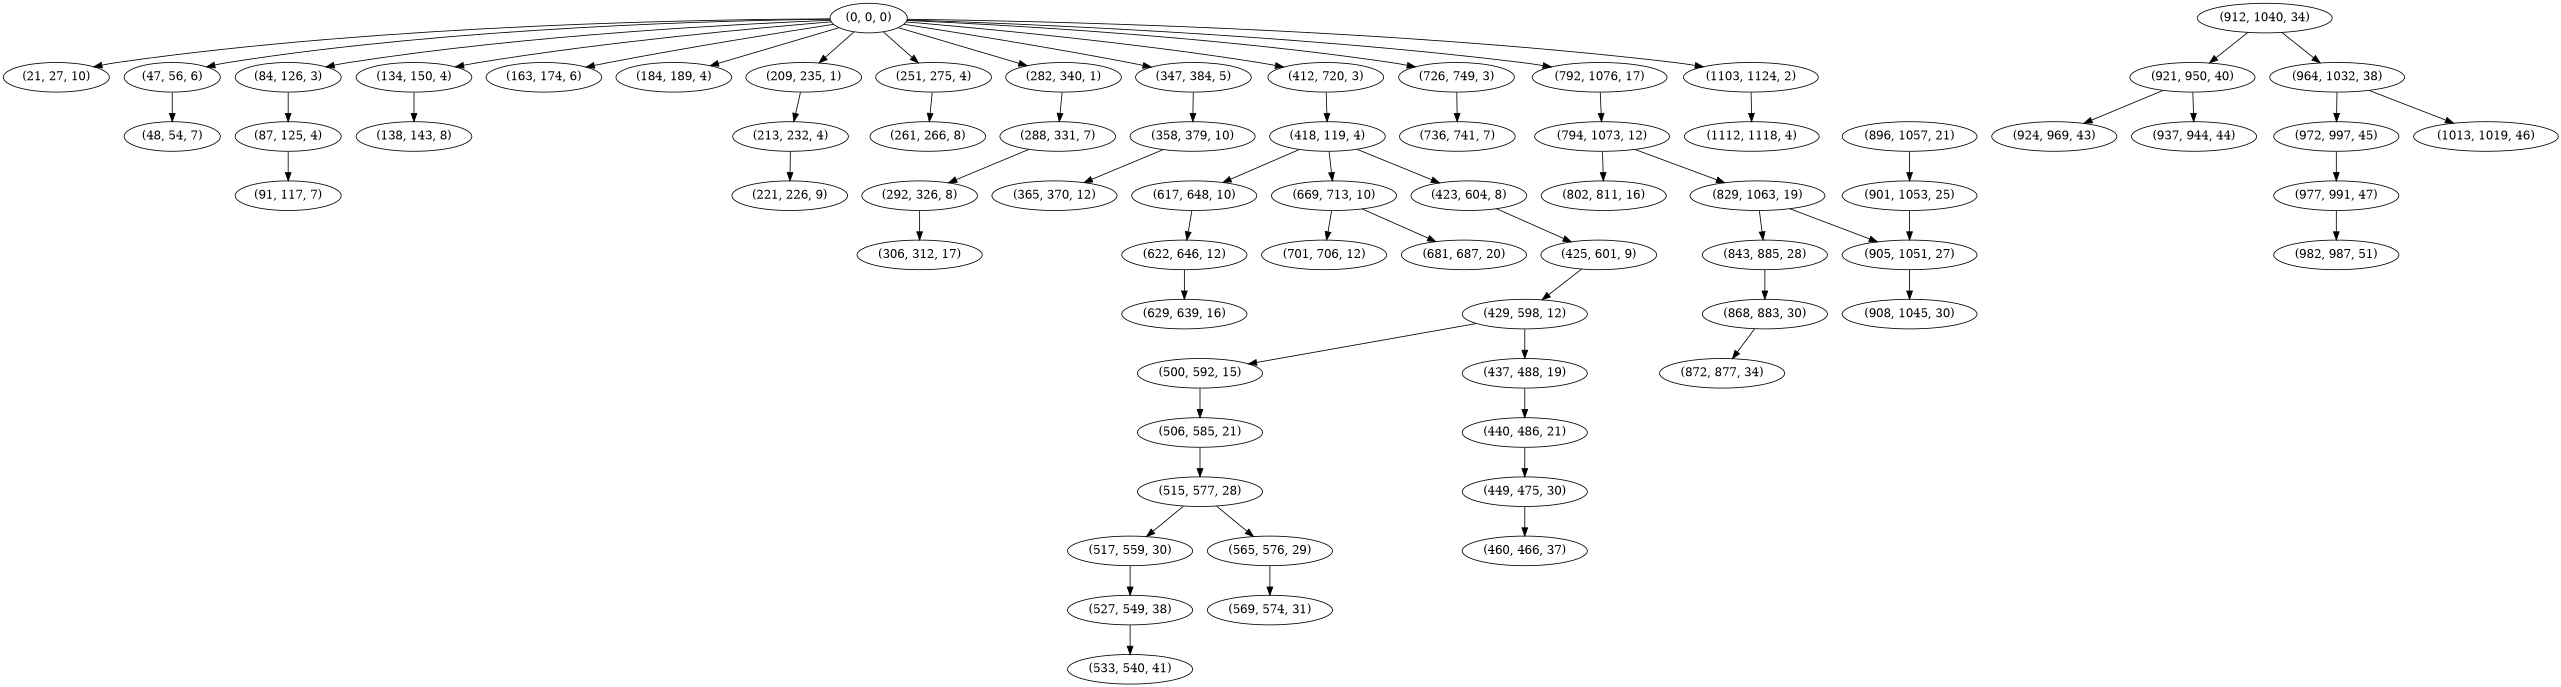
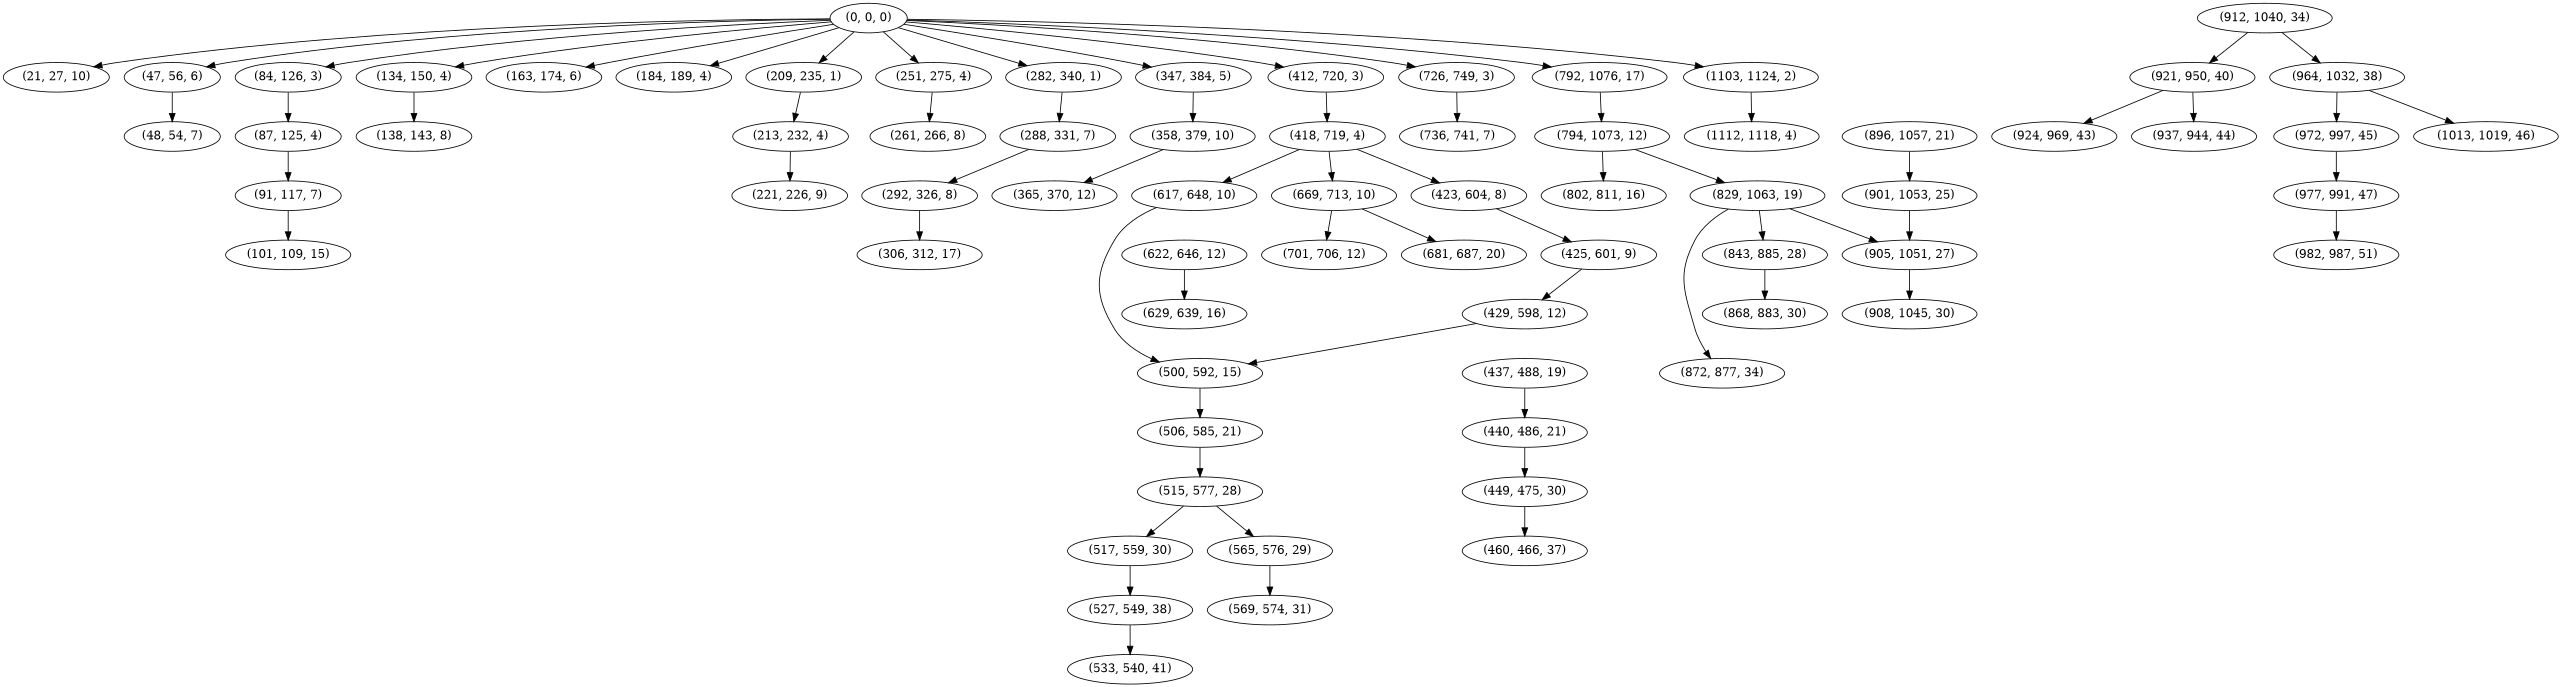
node "(418, 119, 4)": label "(418, 119, 4)" -> "(418, 719, 4)"
edge "(617, 648, 10)" -> "(622, 646, 12)": now "(617, 648, 10)" -> "(500, 592, 15)"
node "(101, 109, 15)": added
edge "(429, 598, 12)" -> "(437, 488, 19)": removed
edge "(868, 883, 30)" -> "(872, 877, 34)": now "(829, 1063, 19)" -> "(872, 877, 34)"
